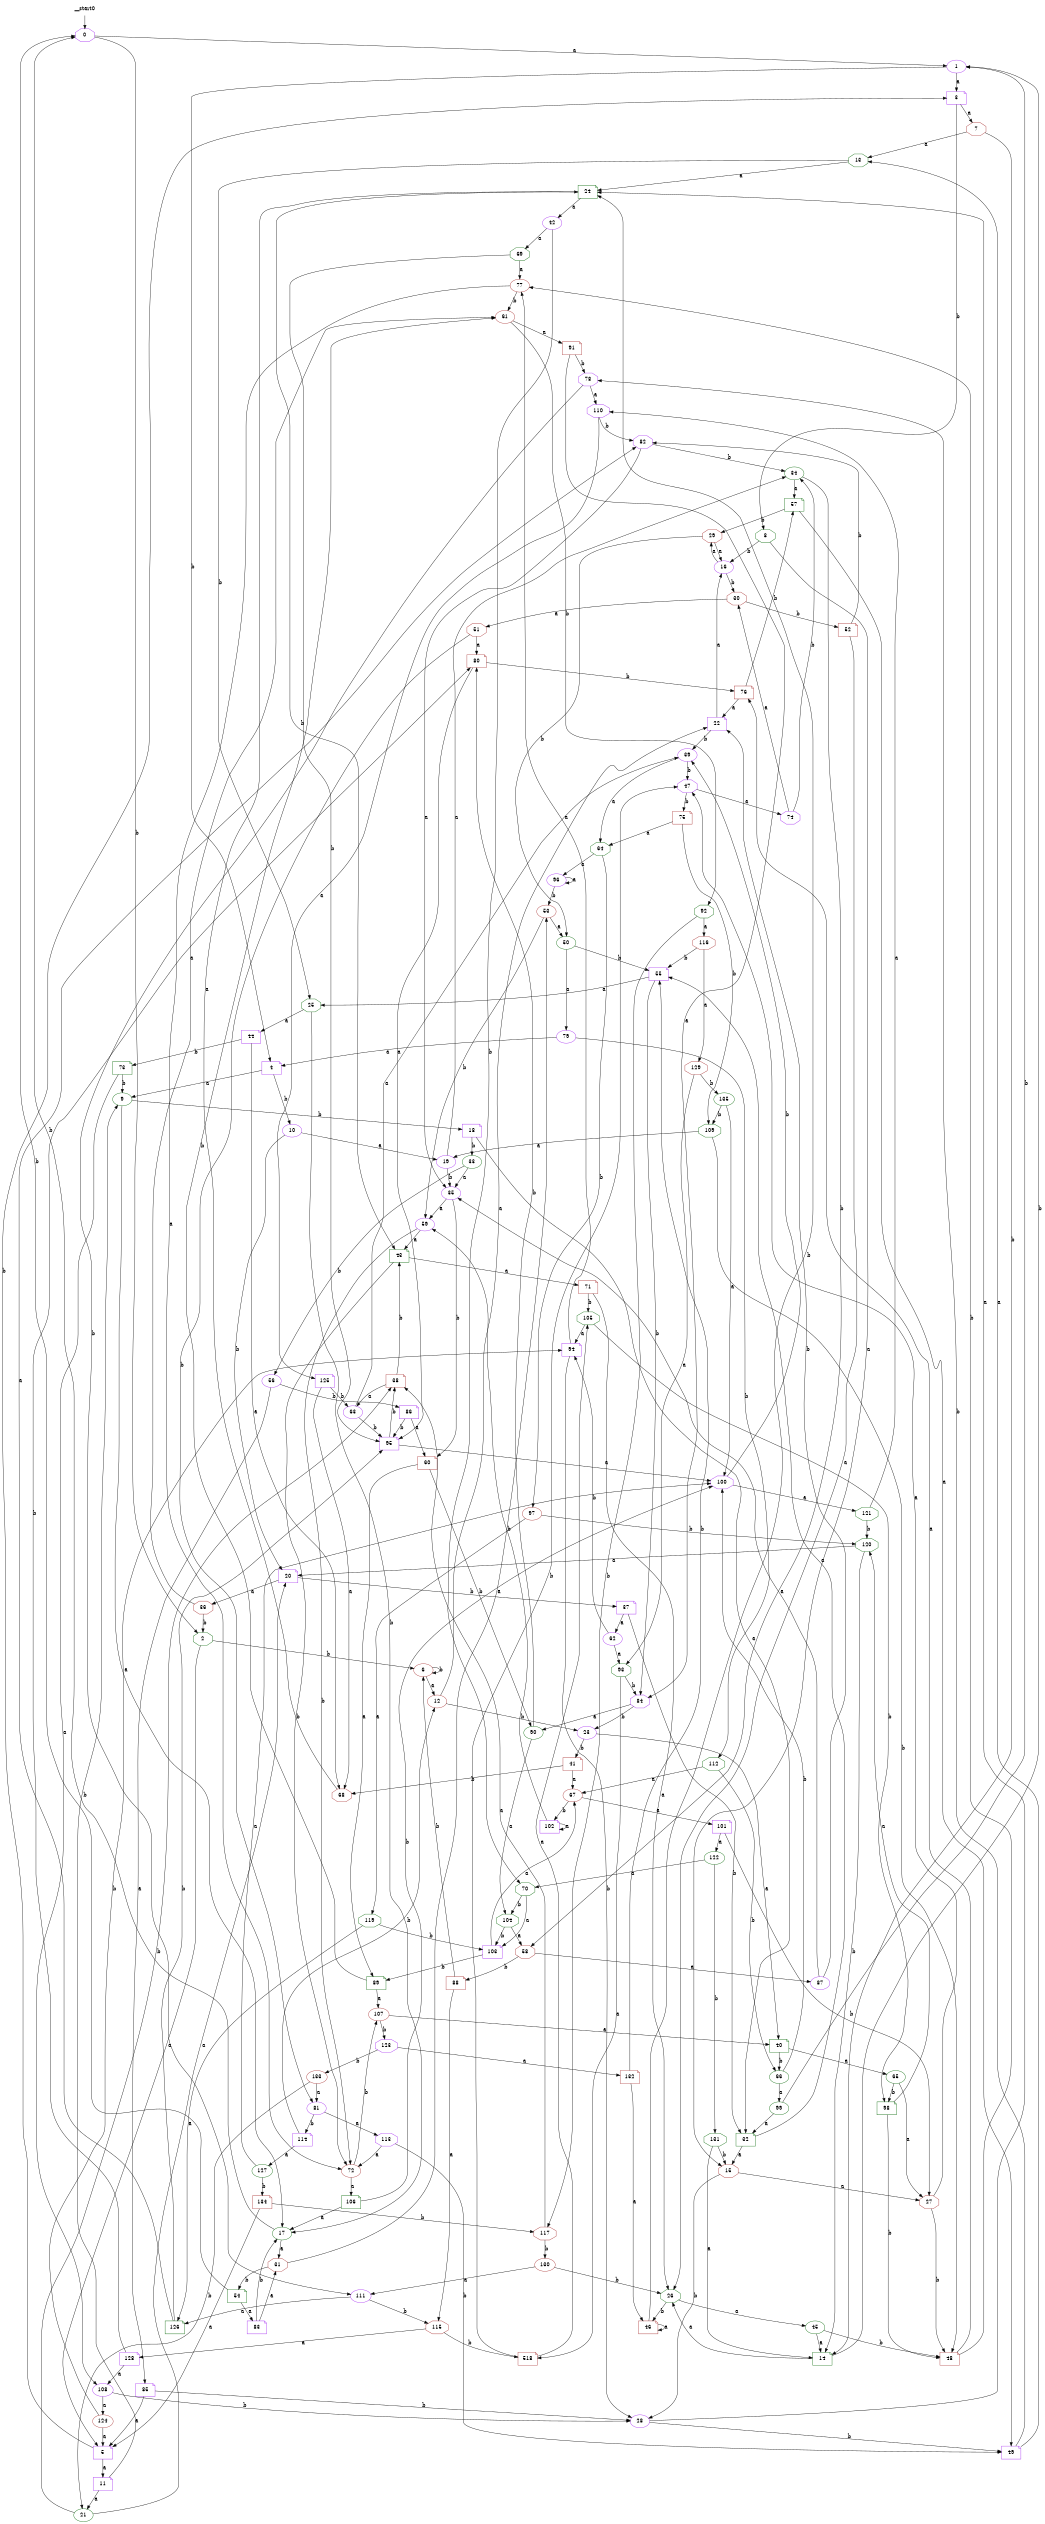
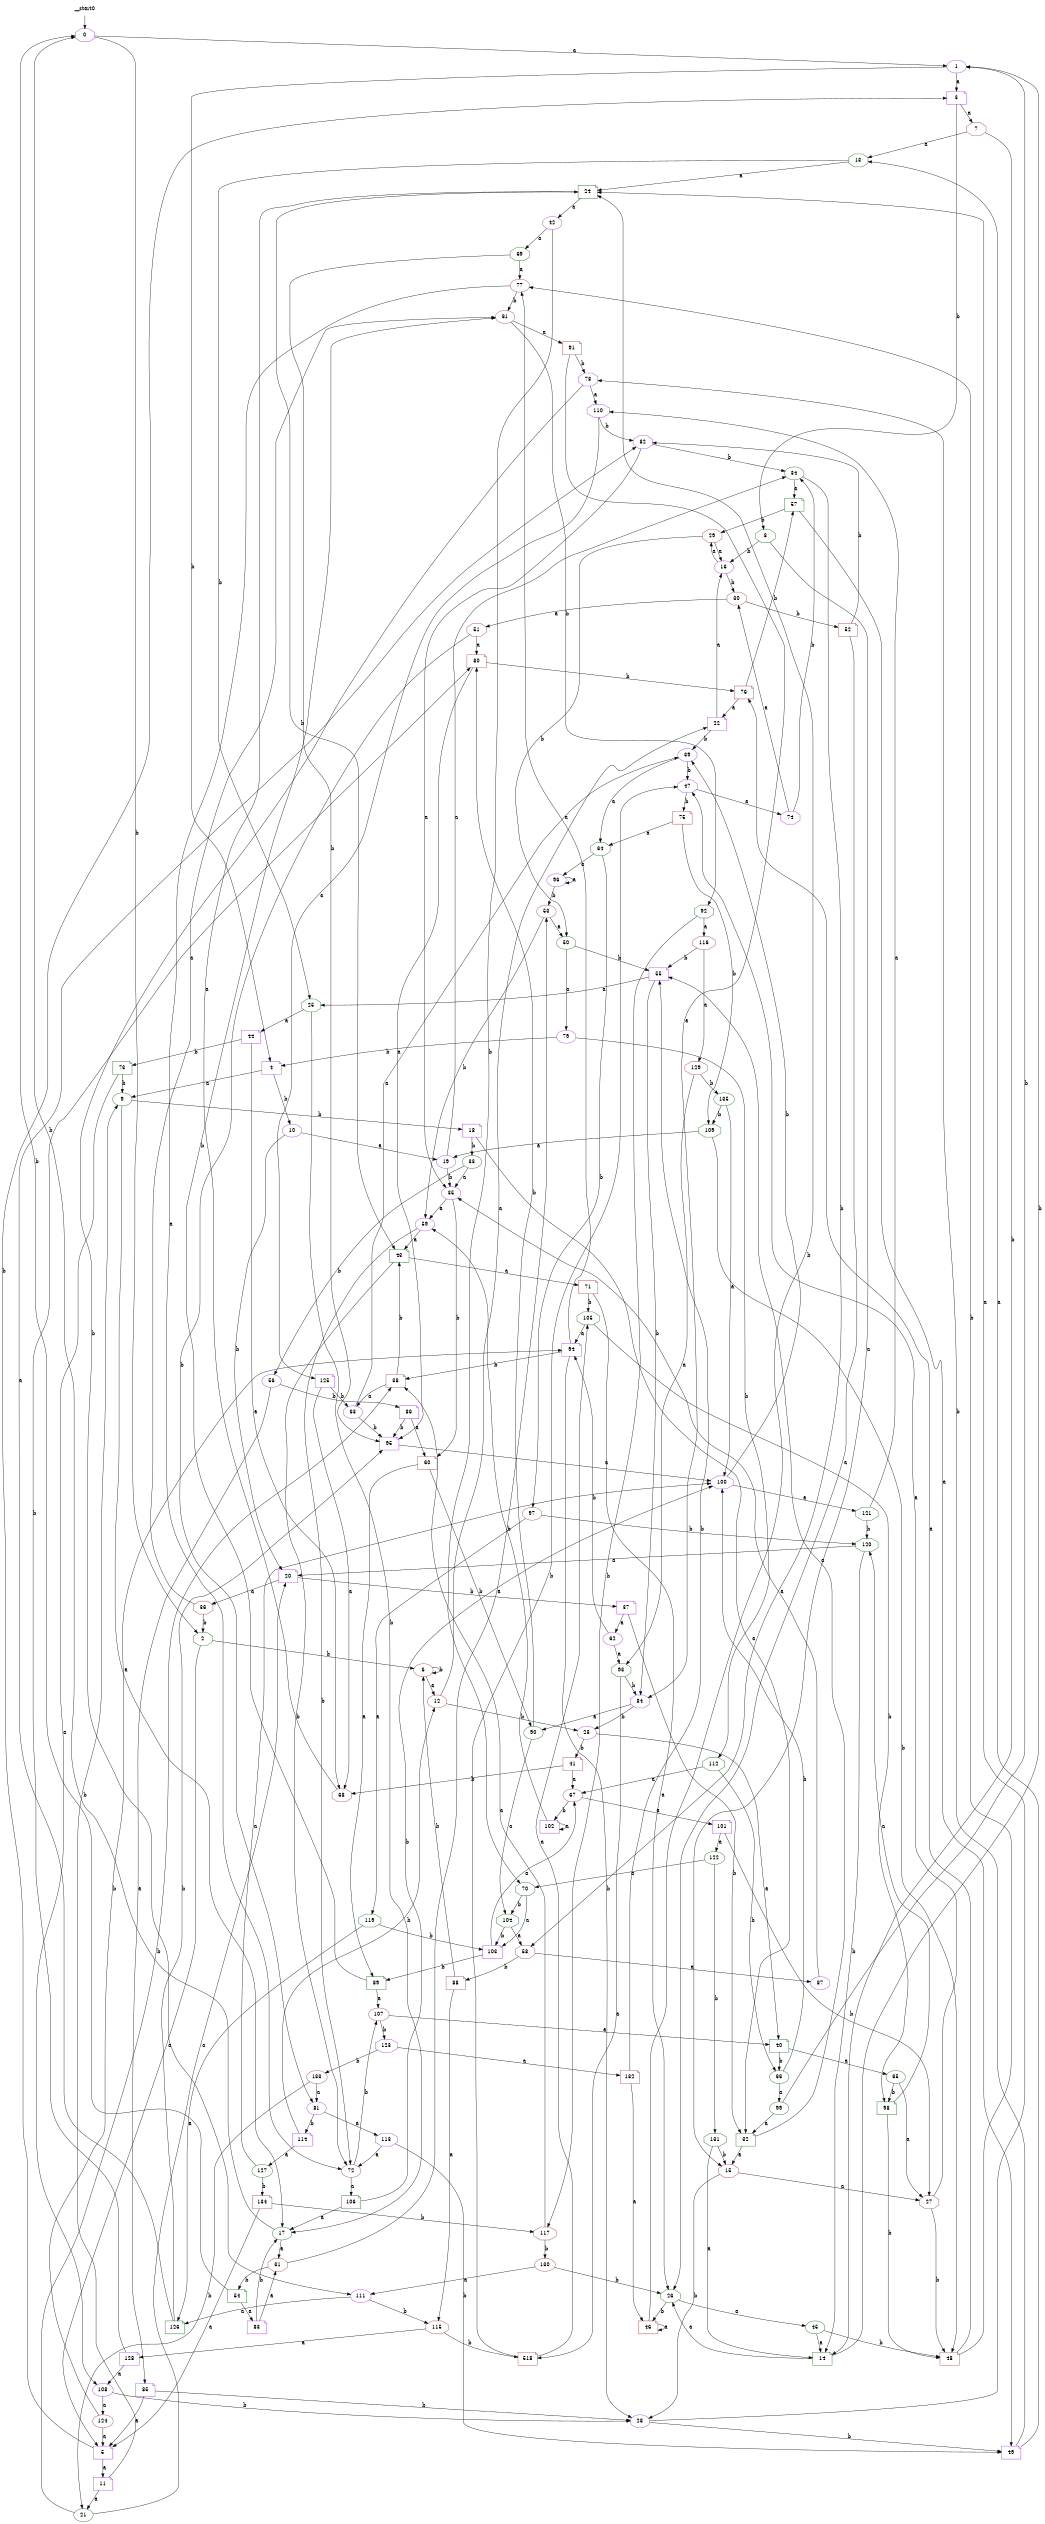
edge "79" -> "4": label "a" -> "b"
edge "87" -> "22": removed, label "b"
edge "95" -> "38": now "94" -> "38"
